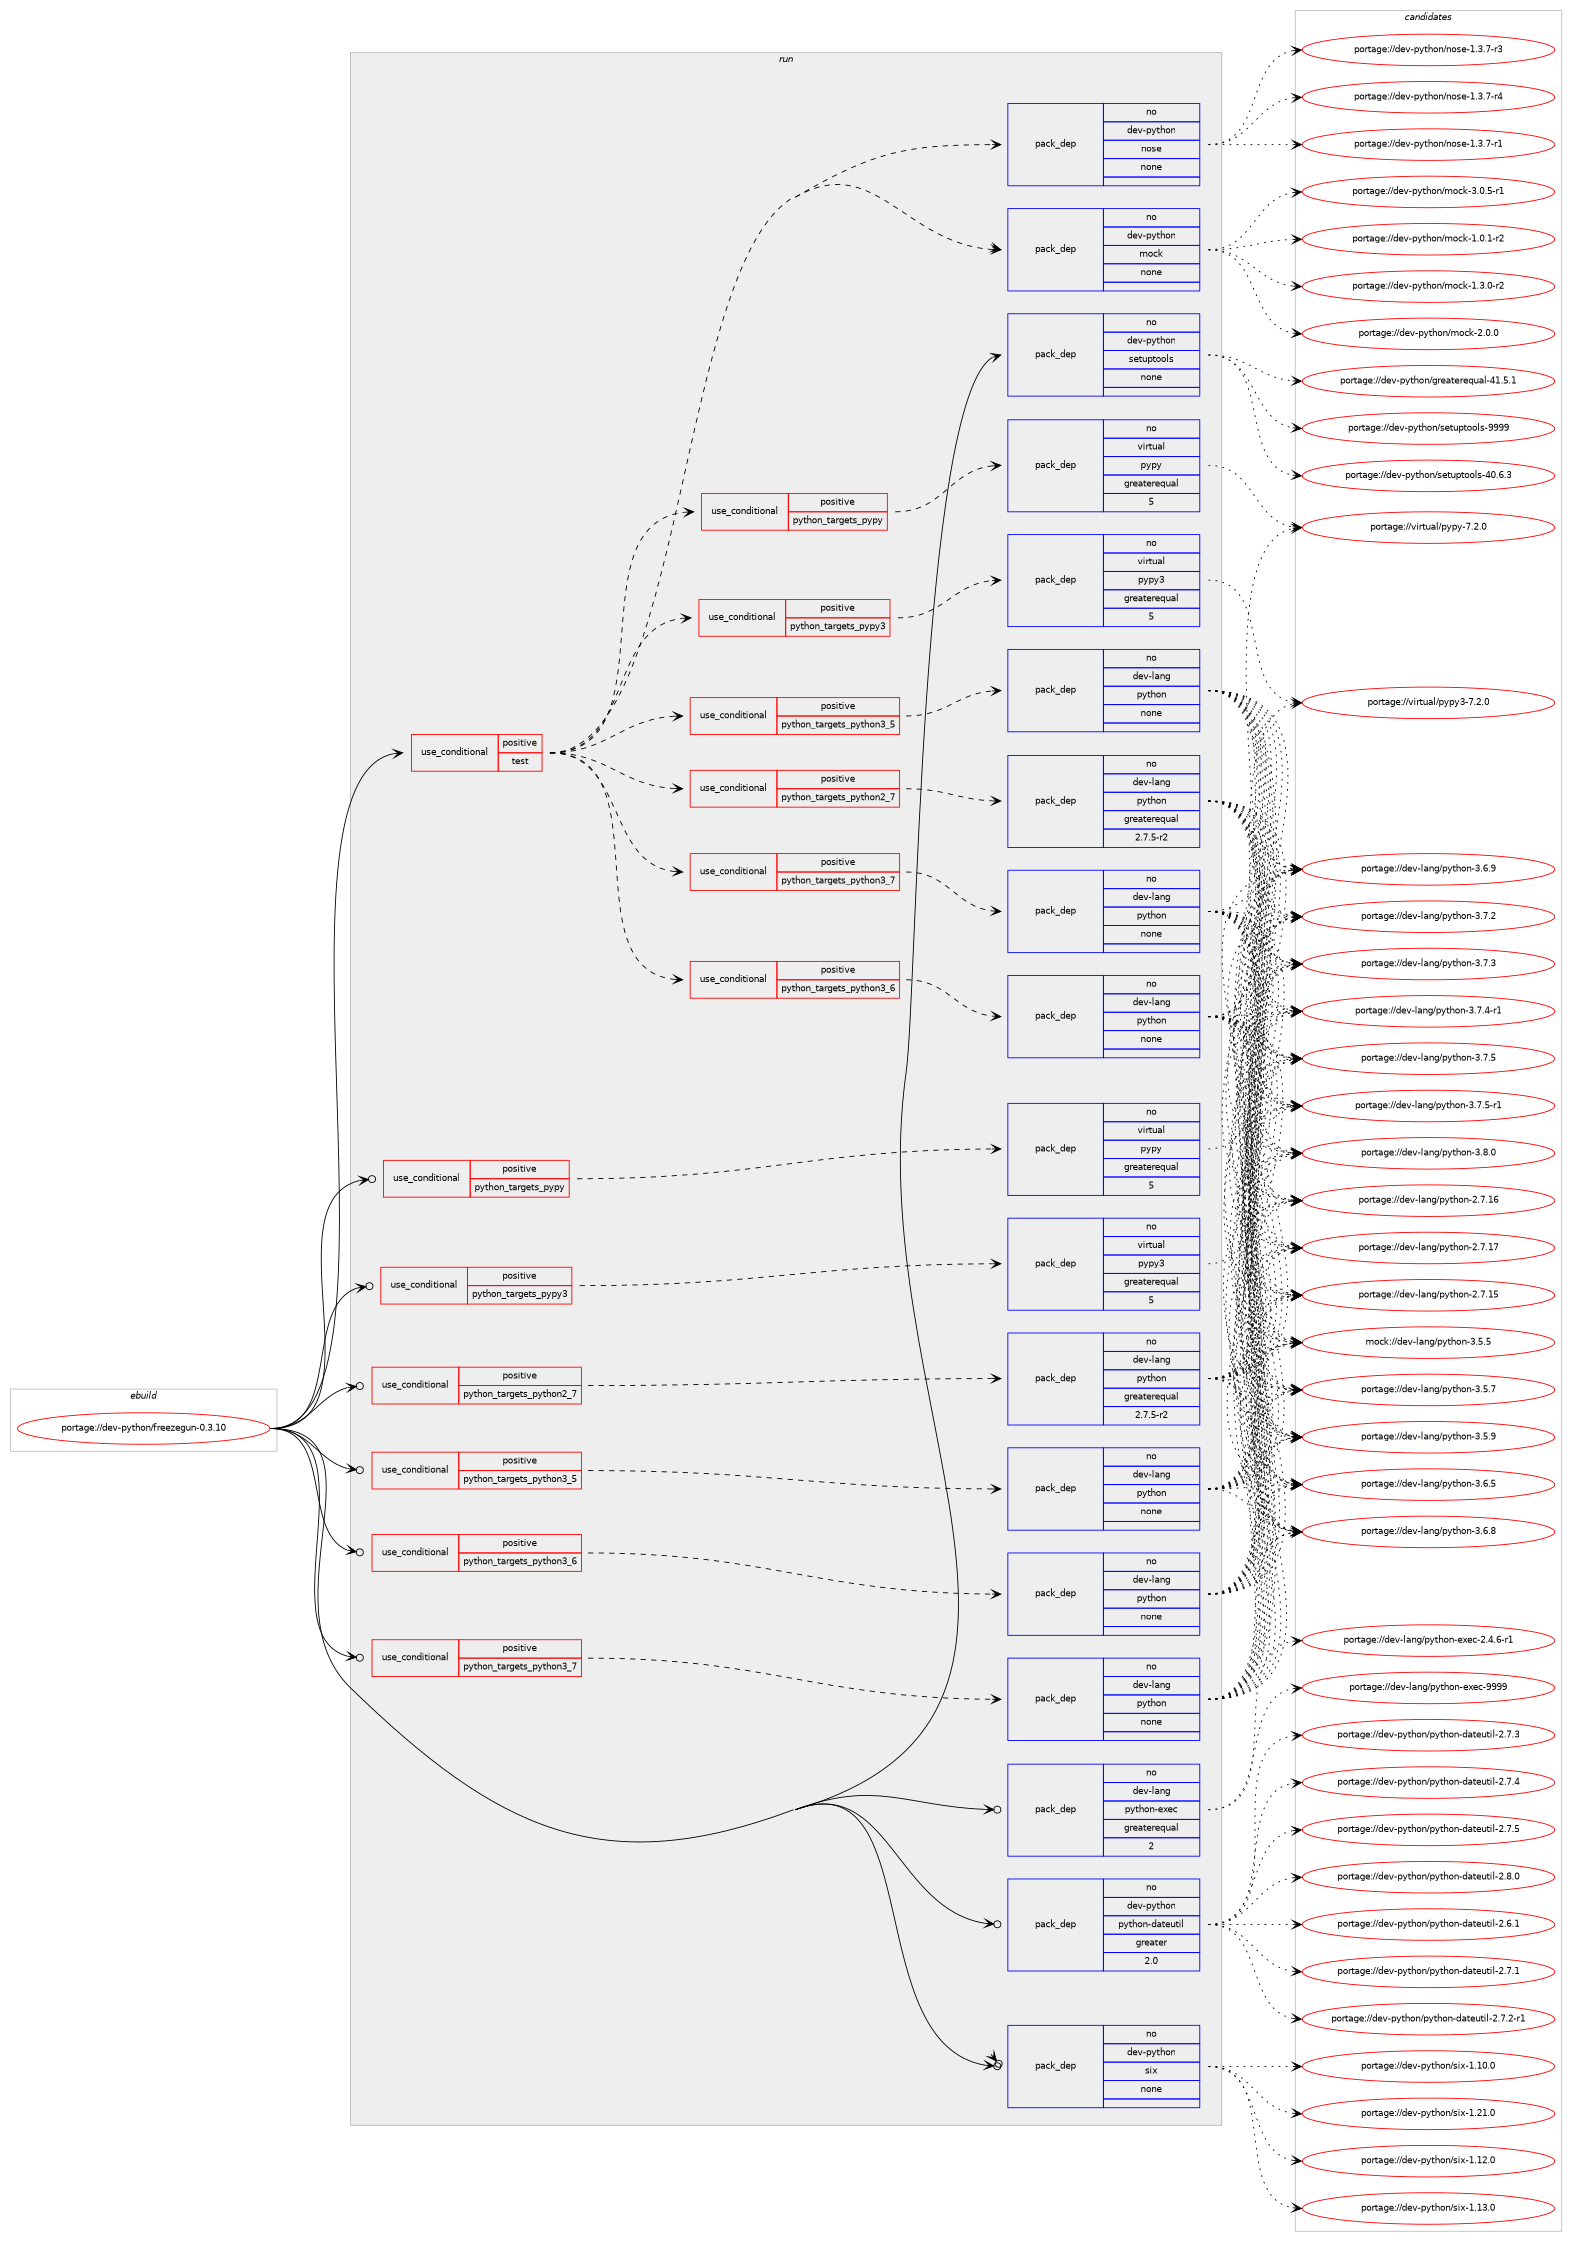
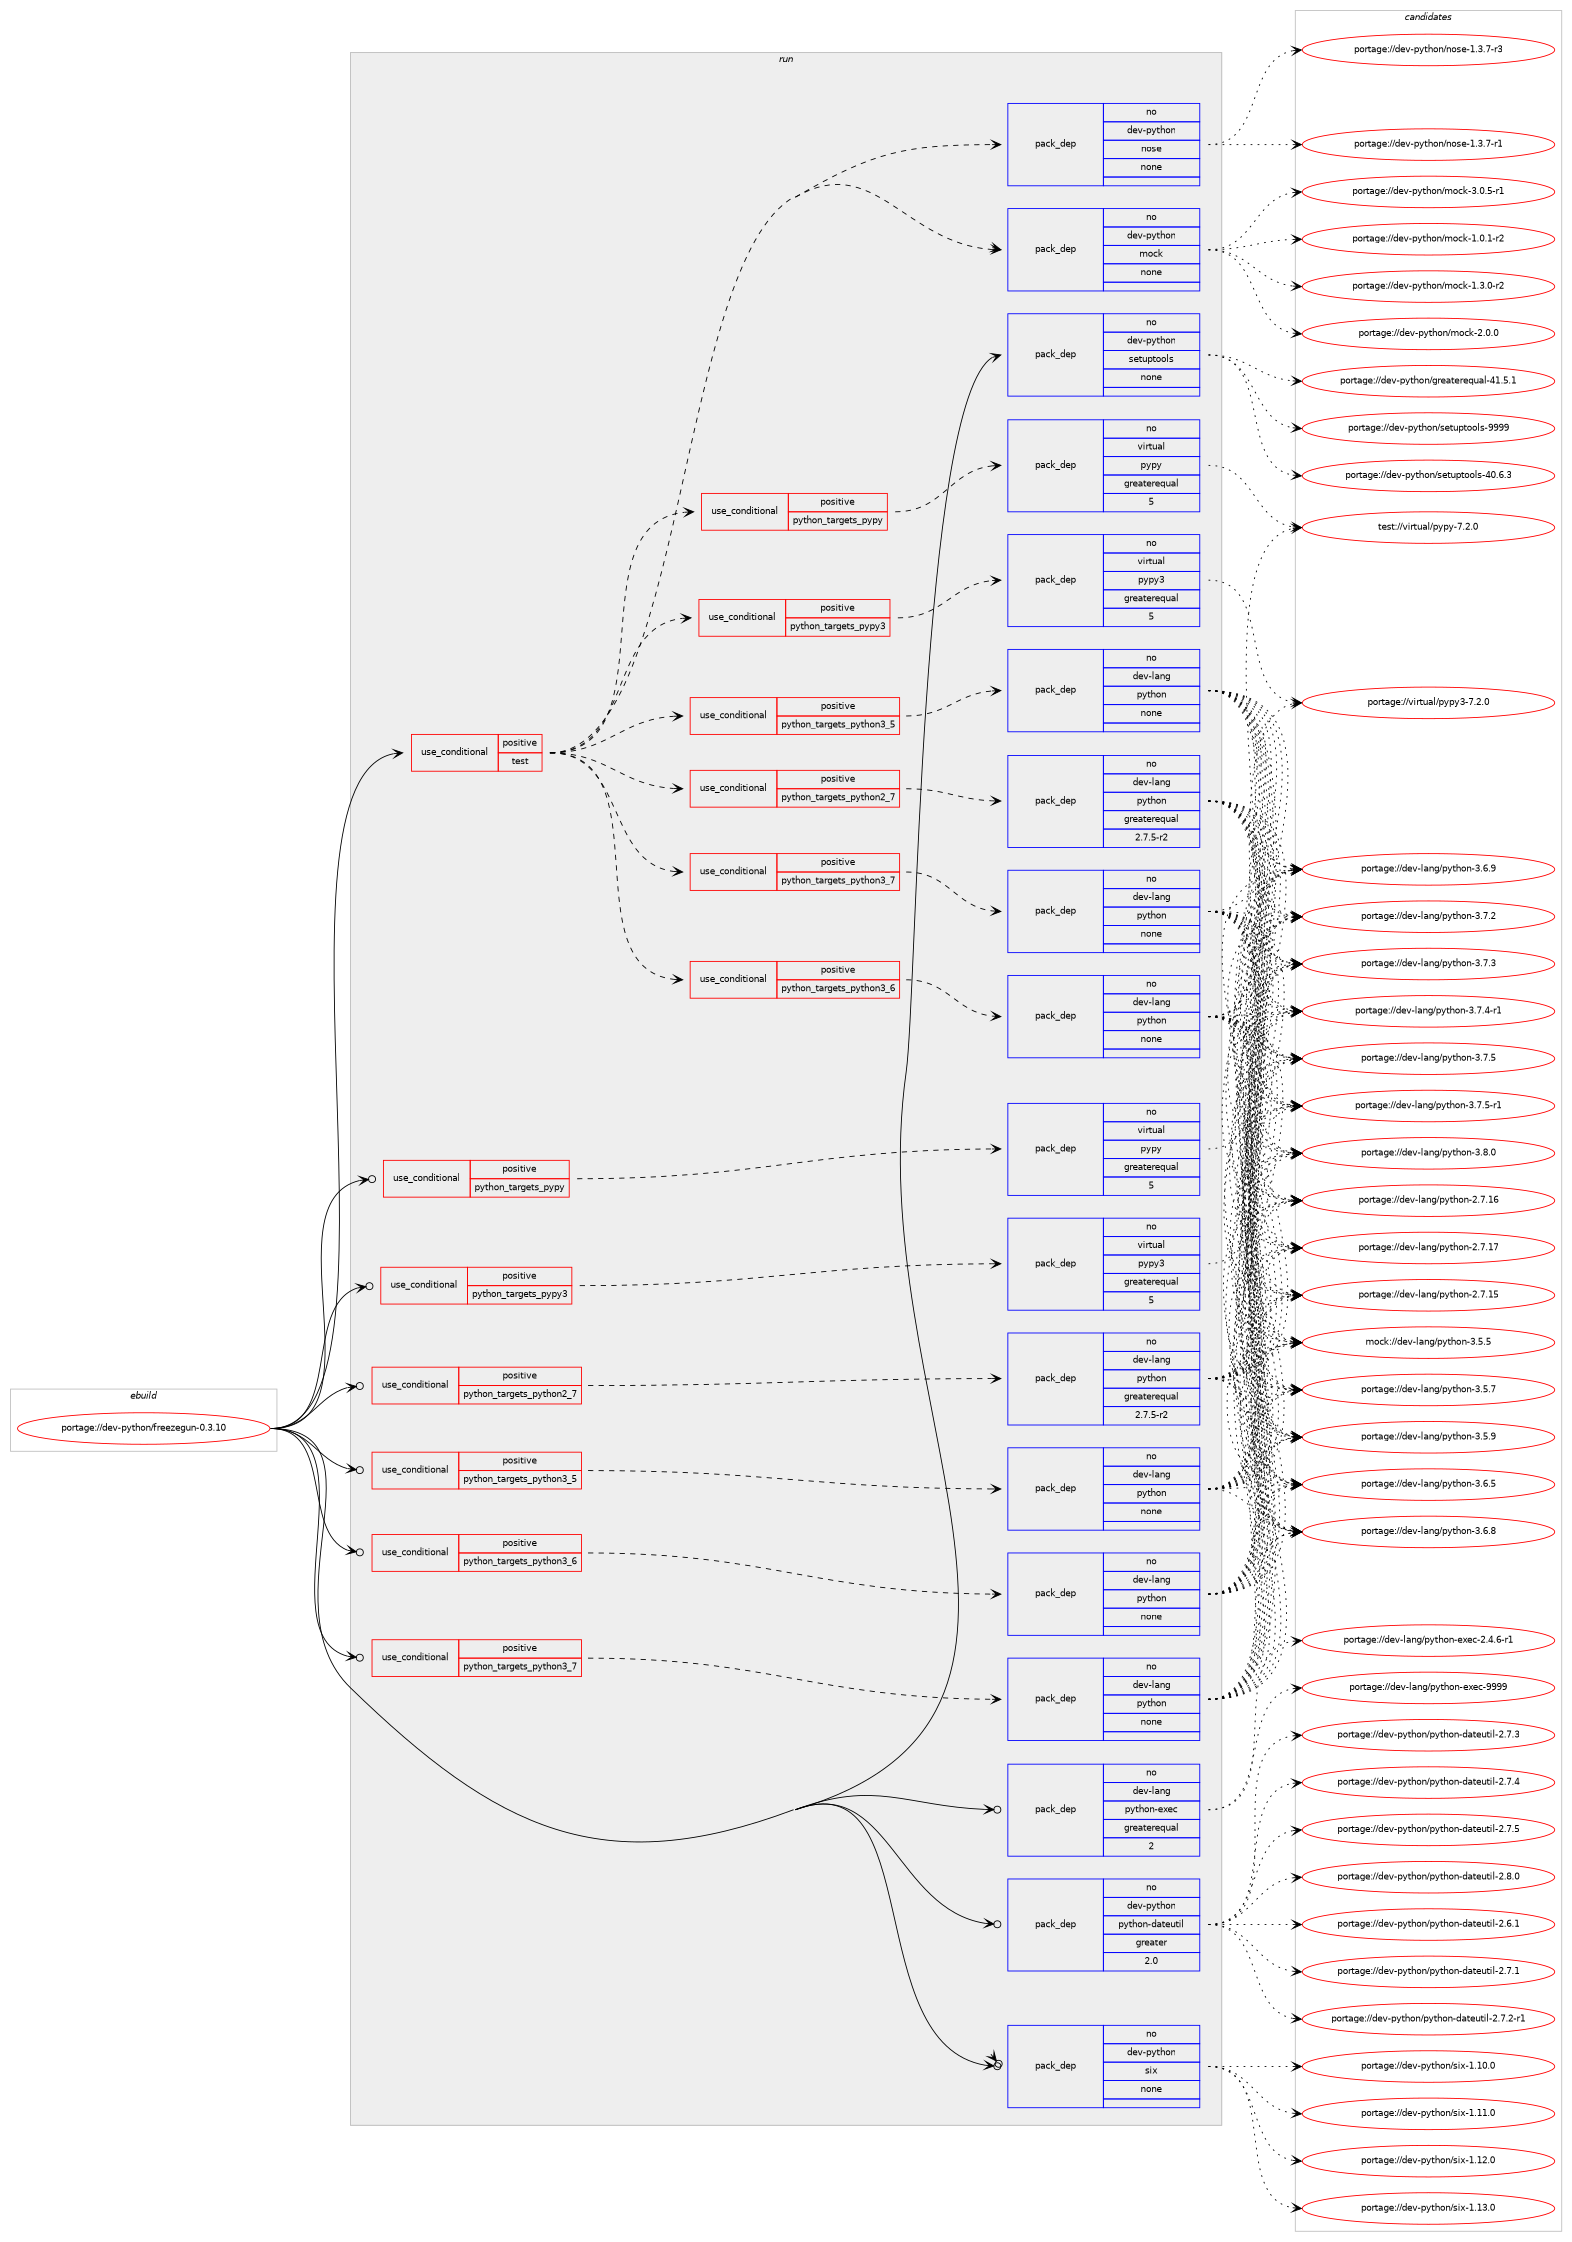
node "portage://dev-python/nose-1.3.7-r4": removed
node "portage://virtual/pypy-7.2.0": label "portage://virtual/pypy-7.2.0" -> "test://virtual/pypy-7.2.0"
node "portage://dev-python/six-1.21.0": label "portage://dev-python/six-1.21.0" -> "portage://dev-python/six-1.11.0"
